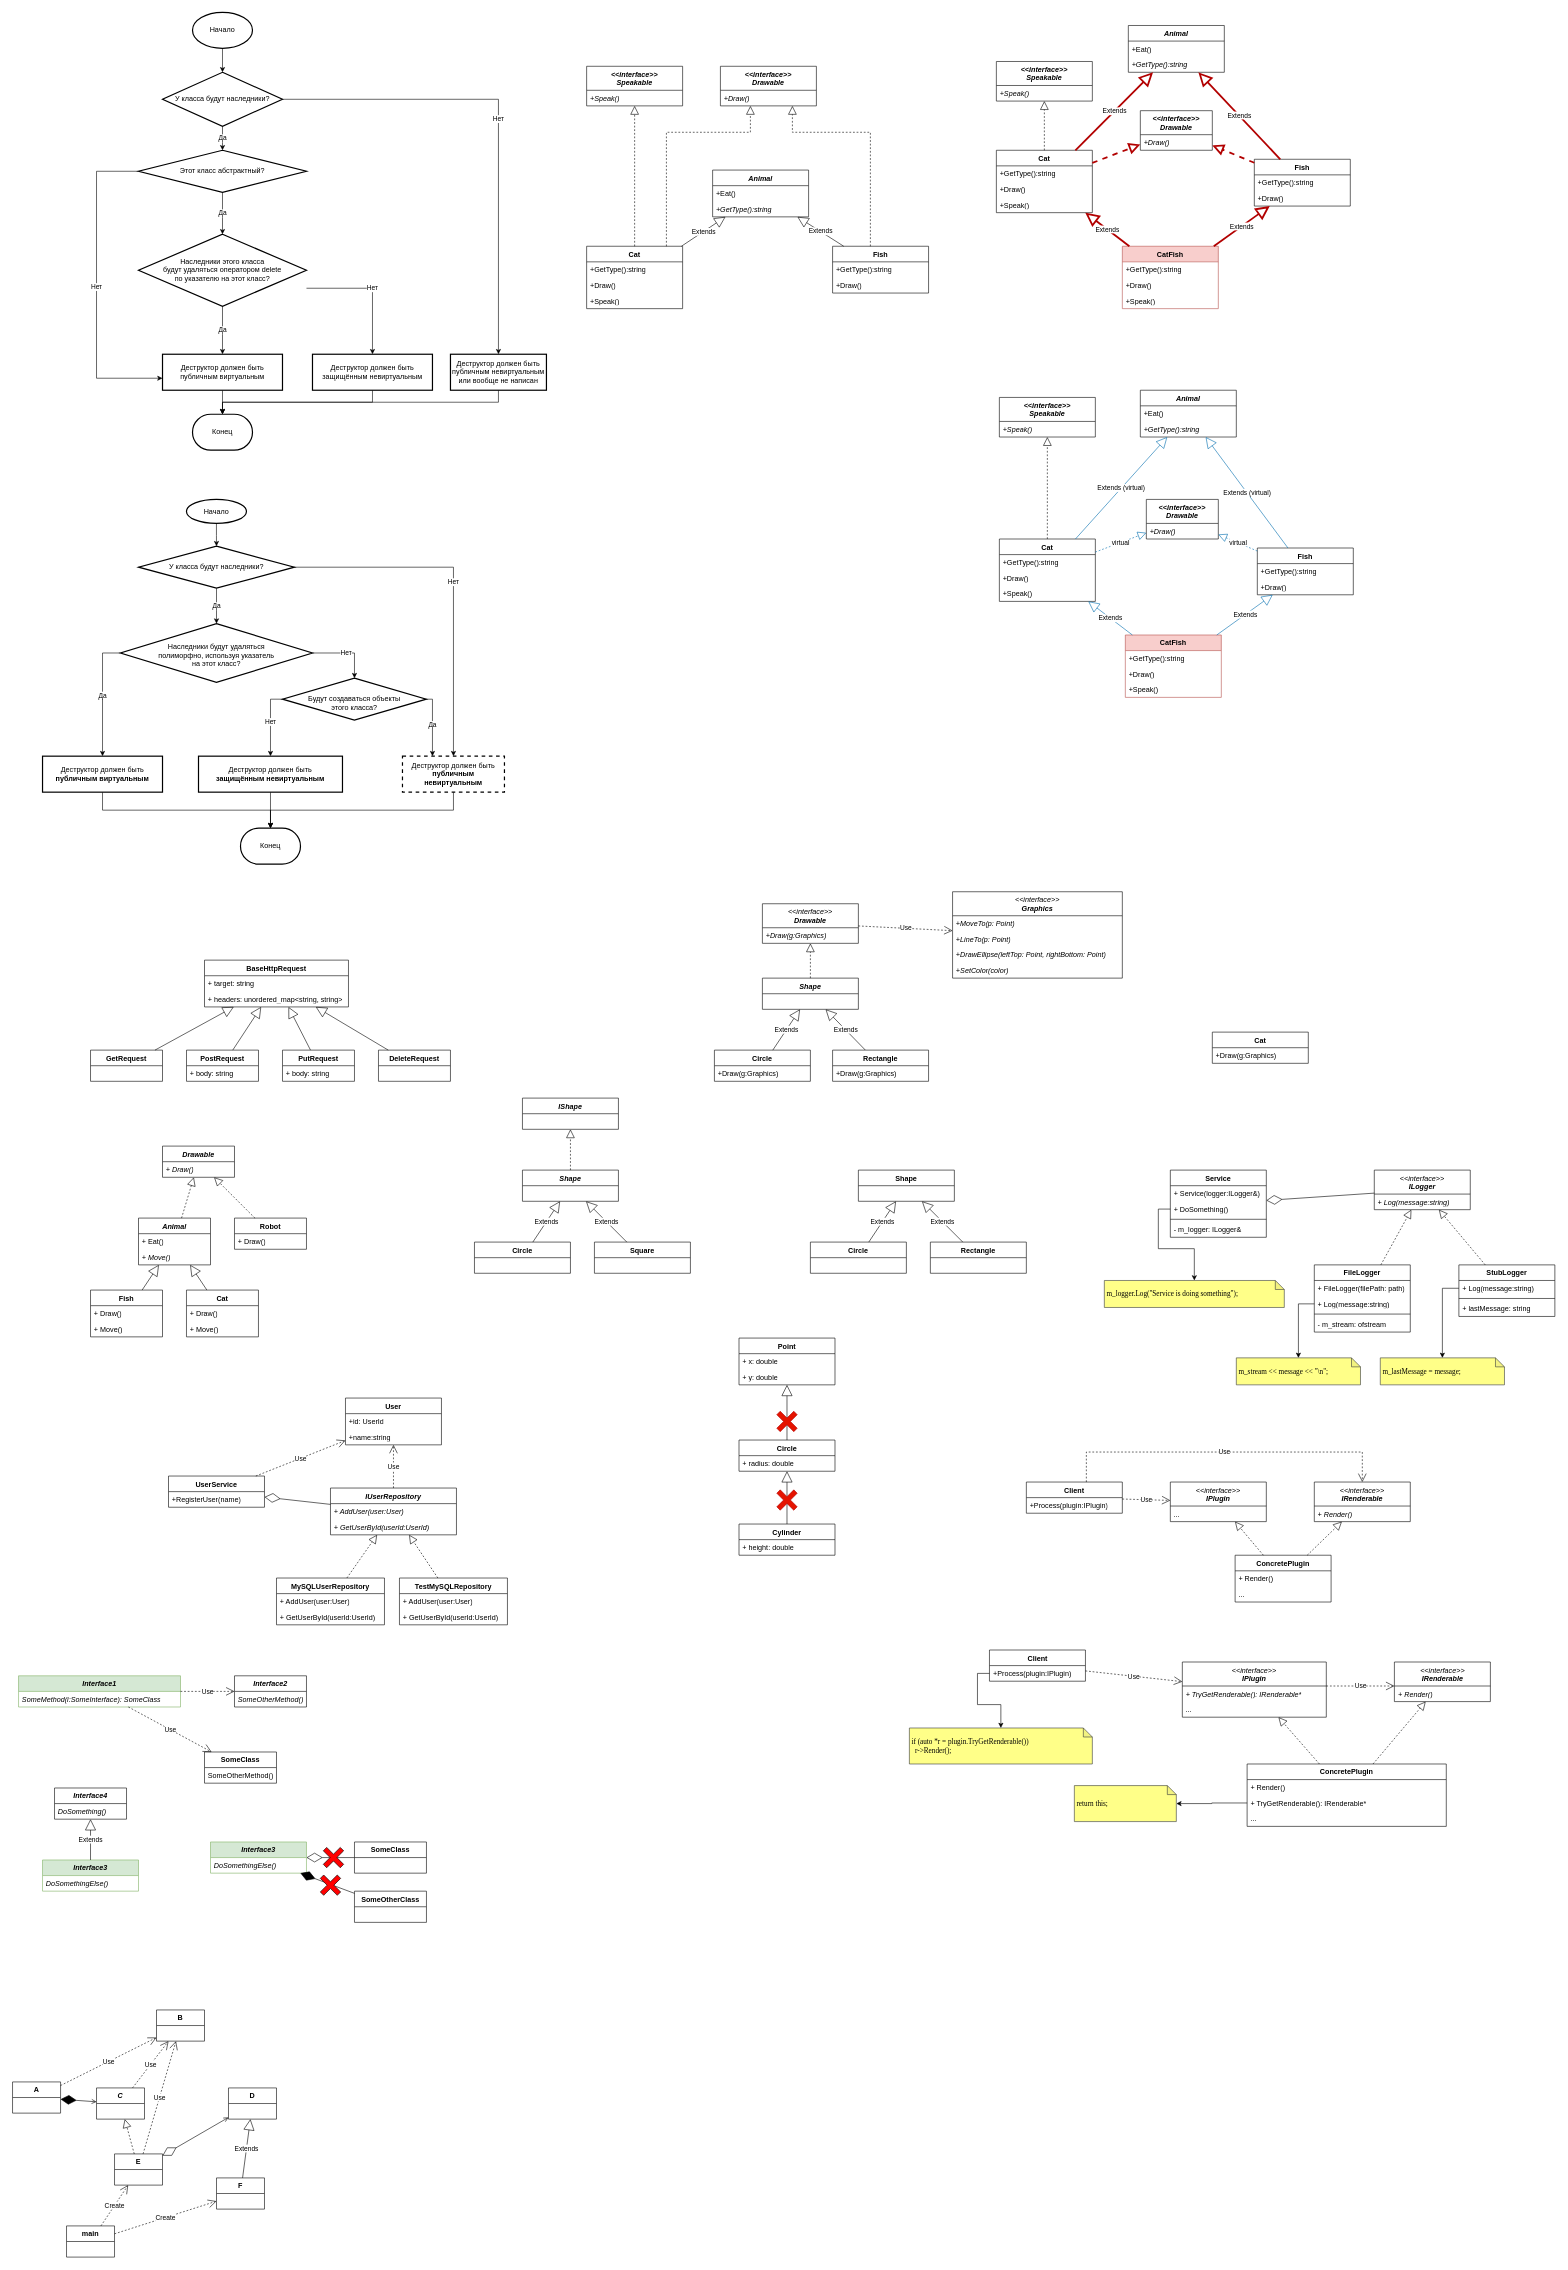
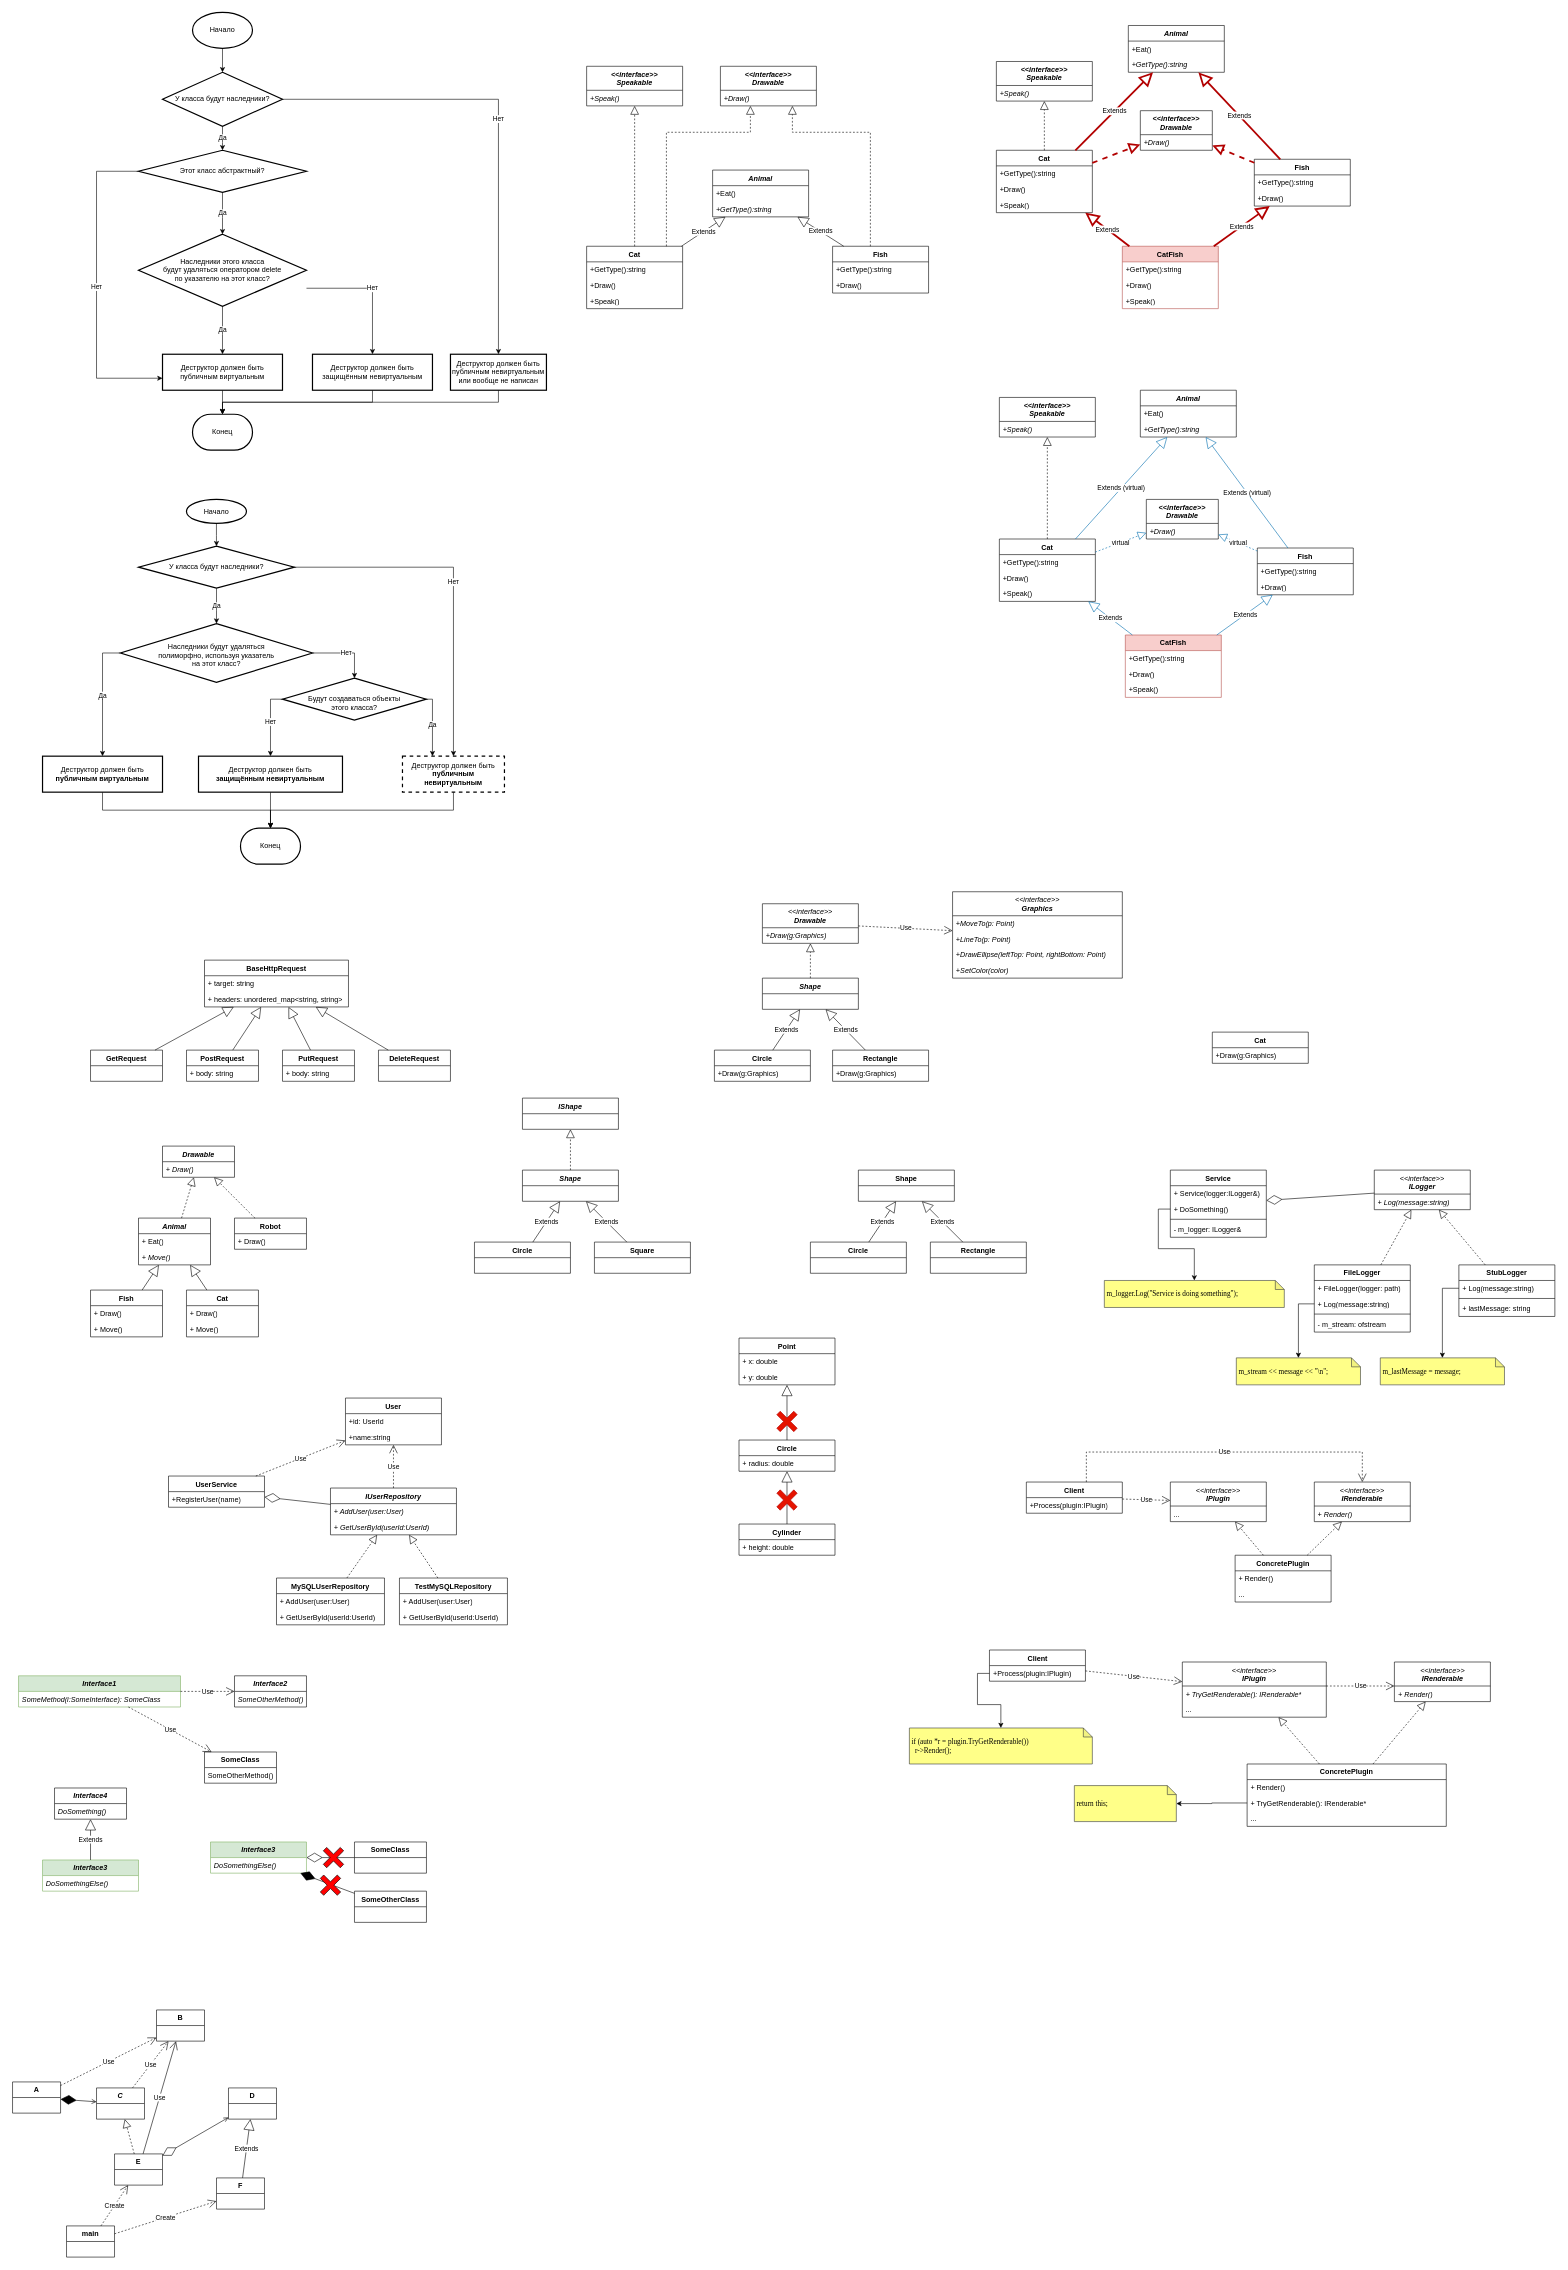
node "+ FileLogger(filePath: path)": label "+ FileLogger(filePath: path)" -> "+ FileLogger(logger: path)"
edge "E" -> "B": style dashed -> solid
